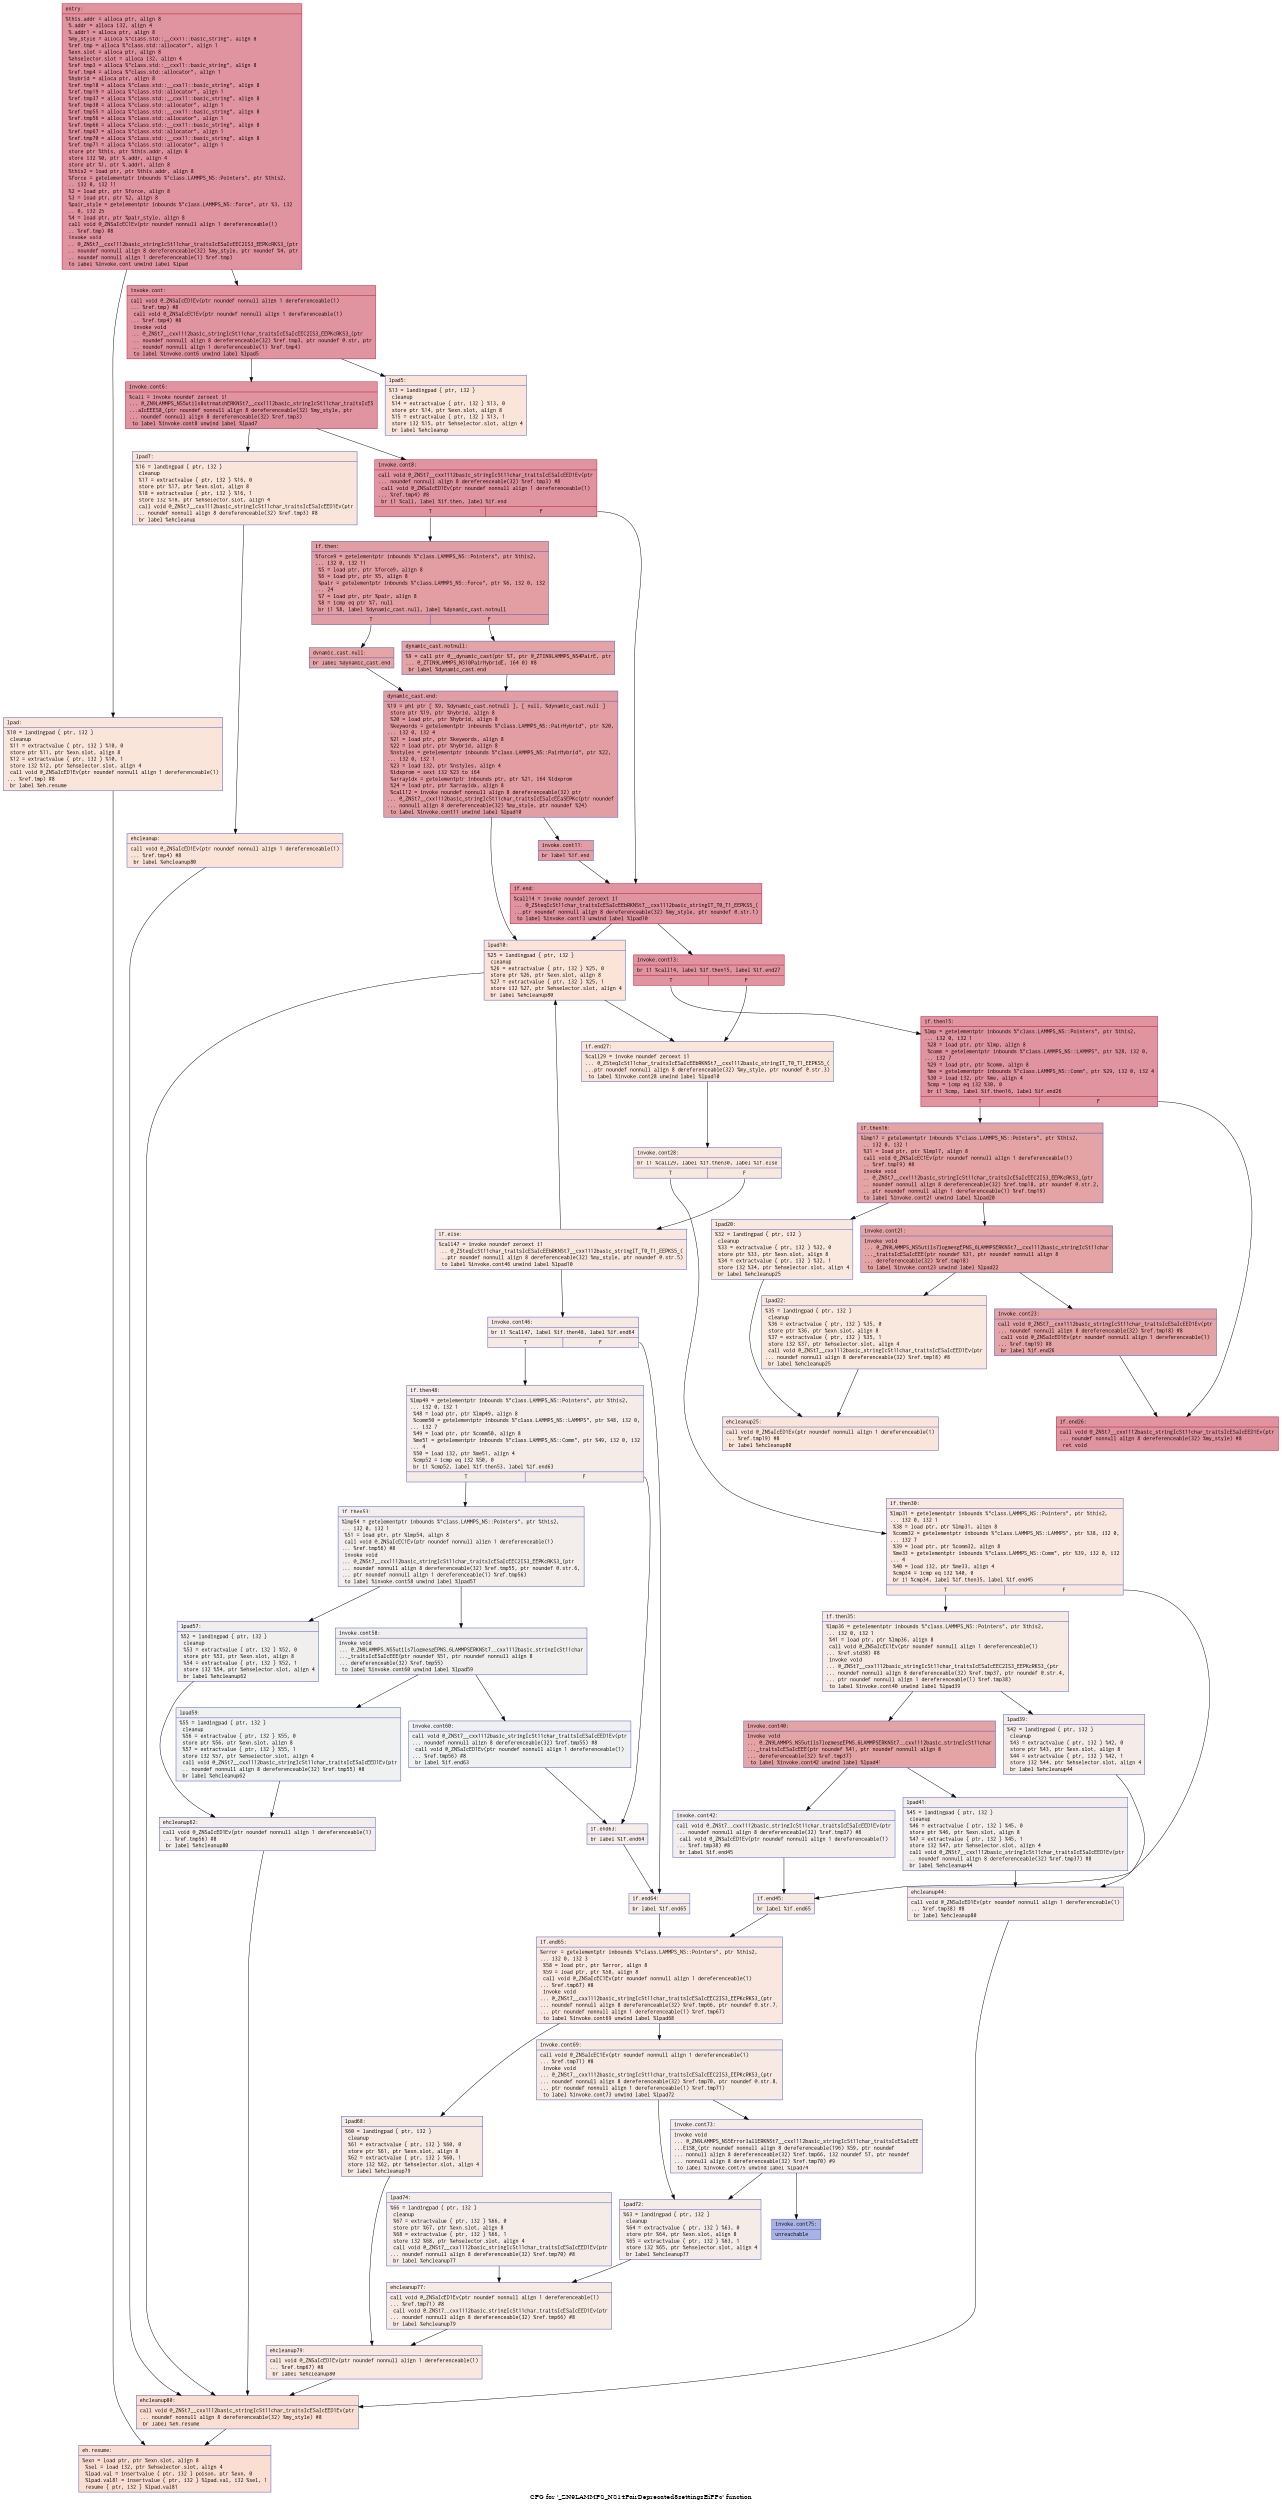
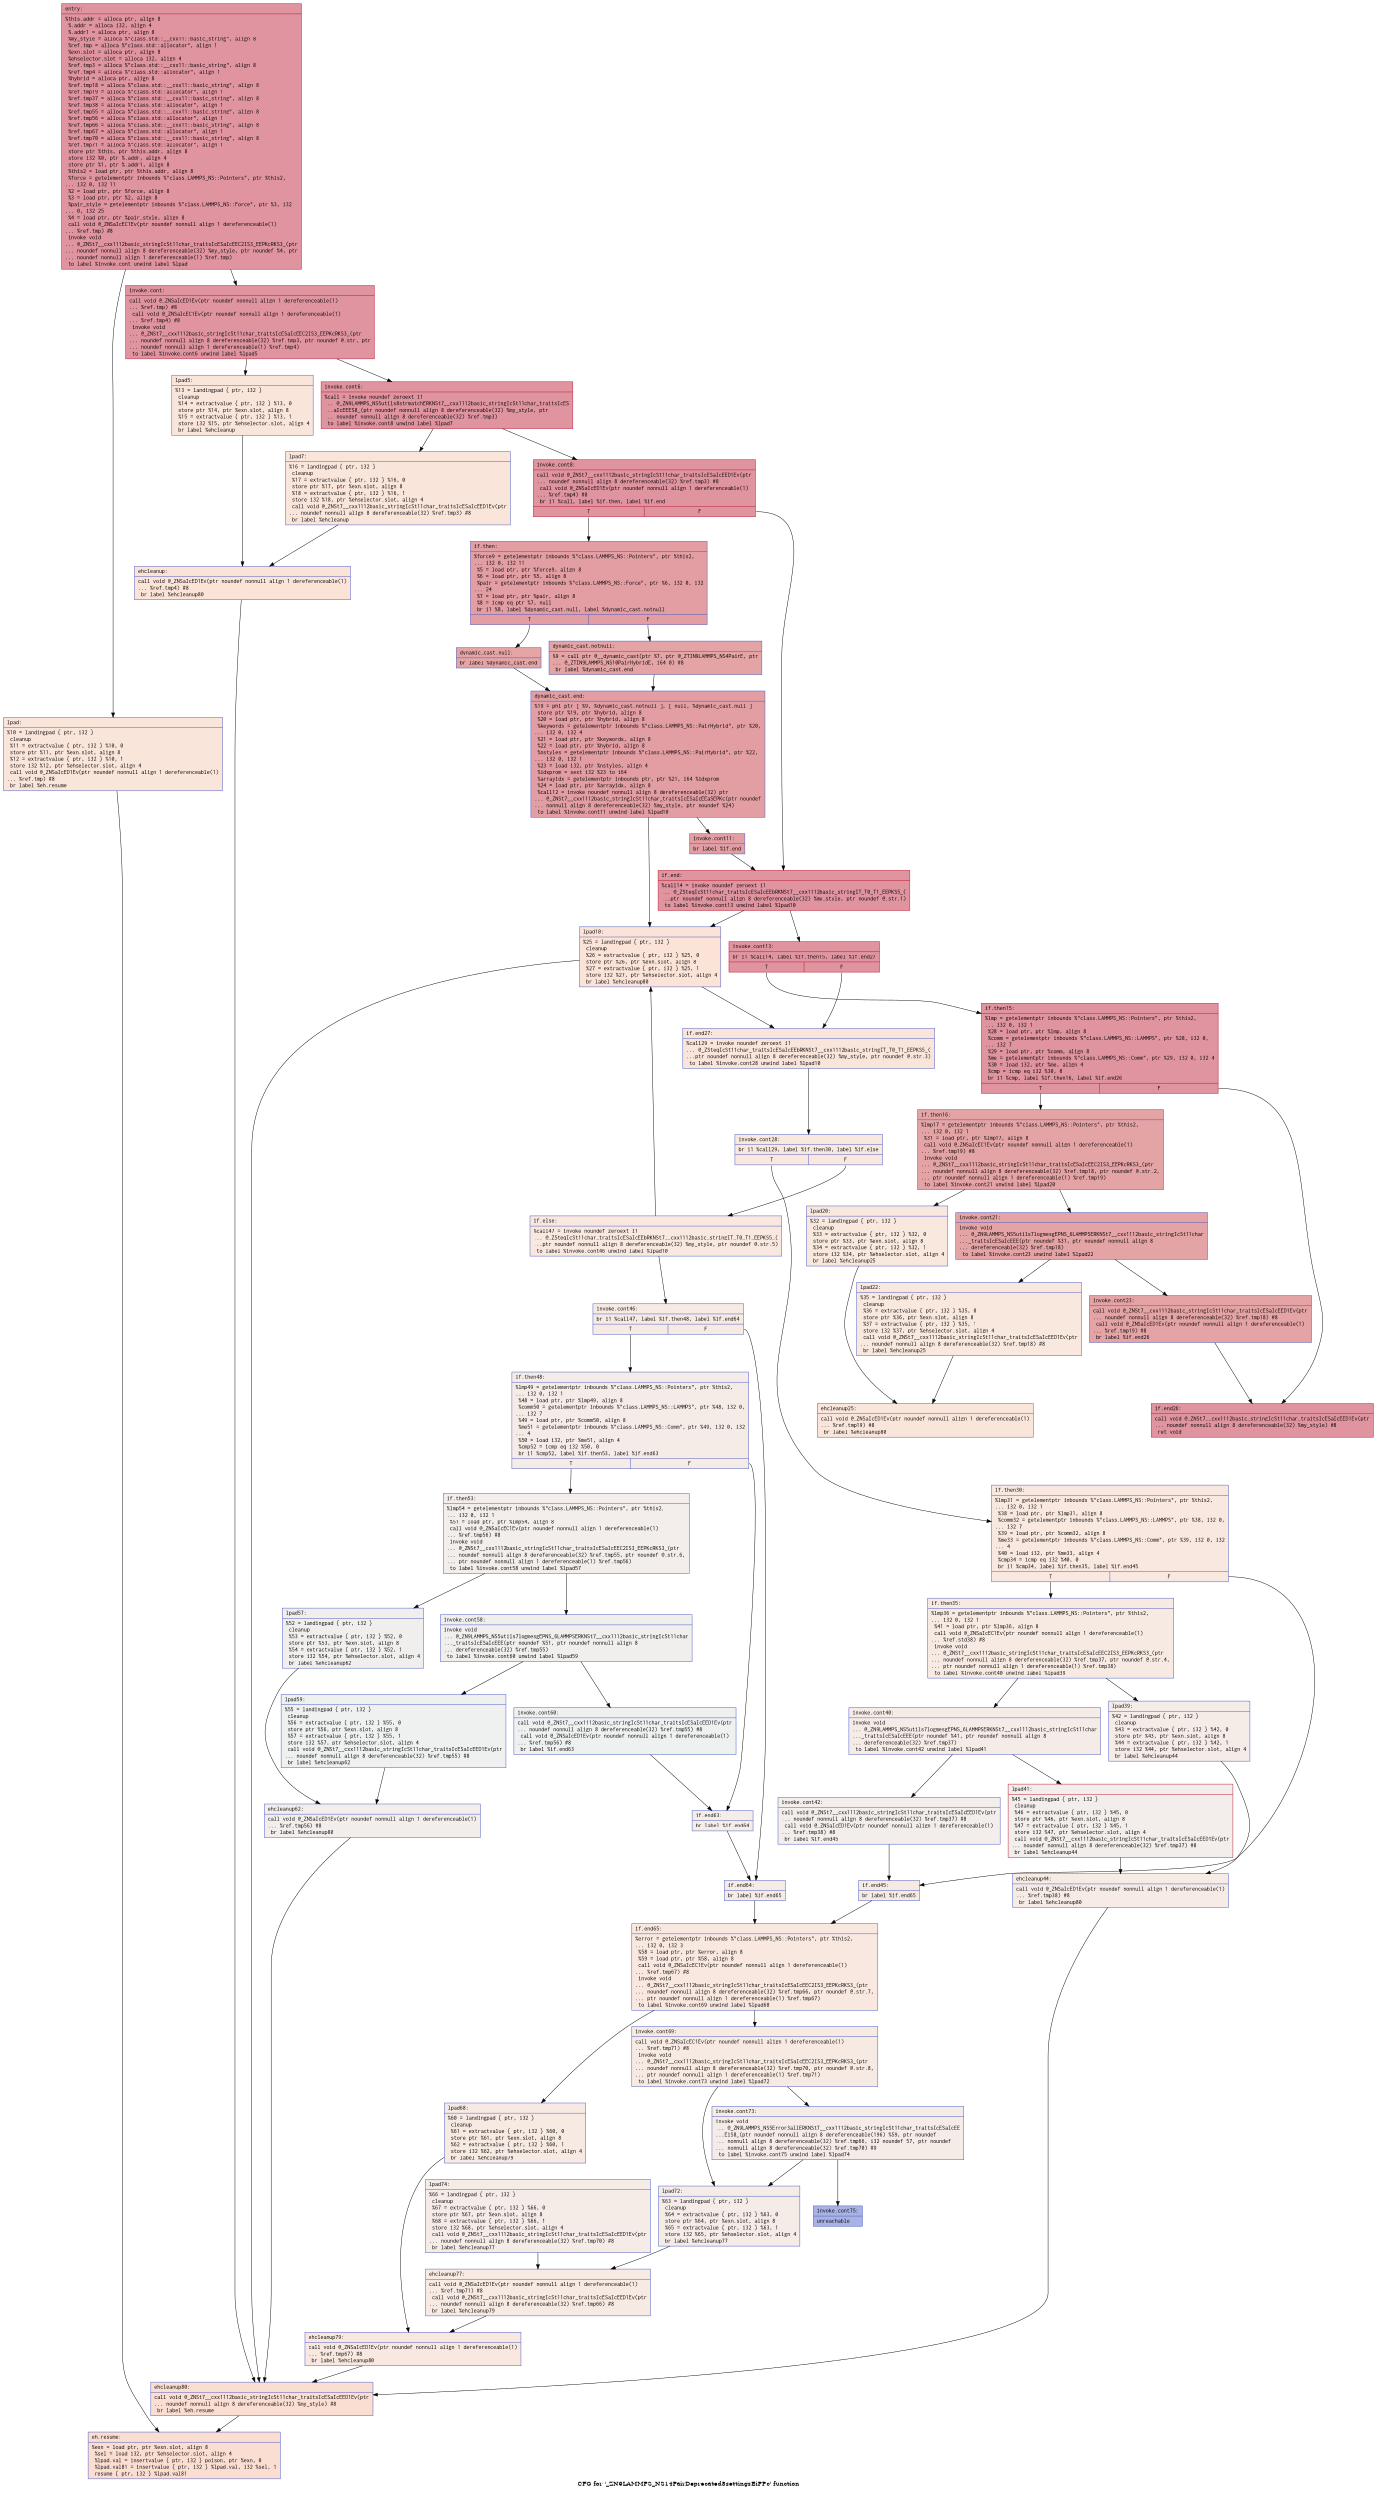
edge "lpad5:" -> "ehcleanup:": added
node "invoke.cont40:": fillcolor #c32e3170 -> #ead5c970
node "lpad41:": color #3d50c3ff -> #b70d28ff
